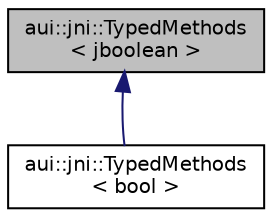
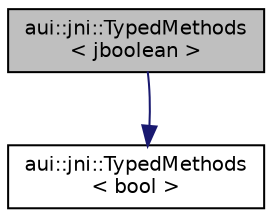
edge "aui::jni::TypedMethods < bool >" -> "aui::jni::TypedMethods < jboolean >": reversed
